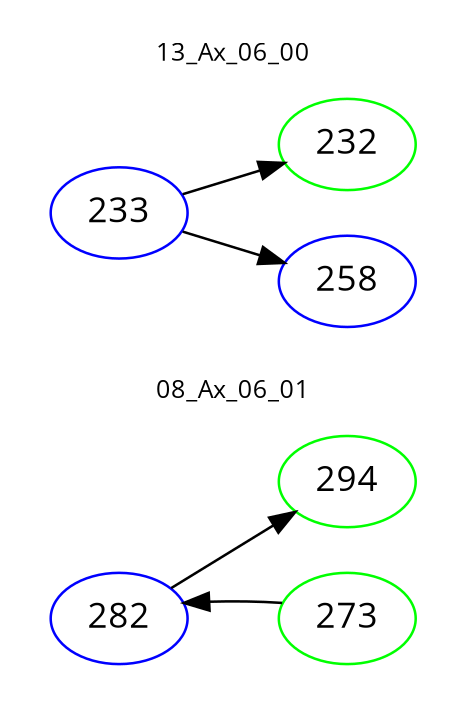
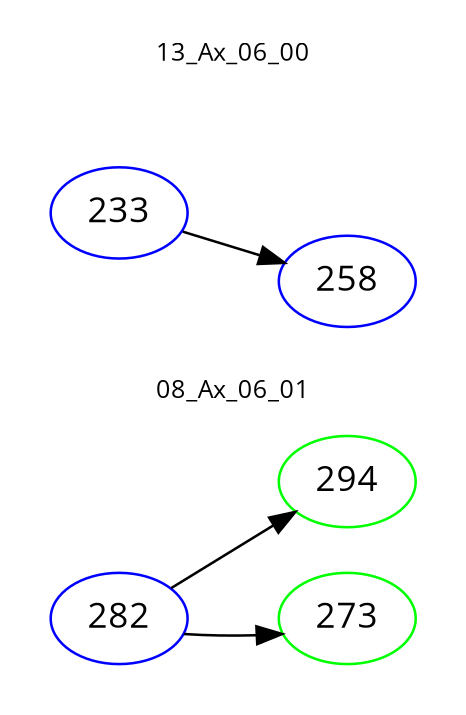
node "232": removed
edge "273" -> "282": reversed
